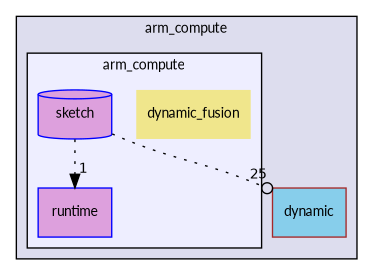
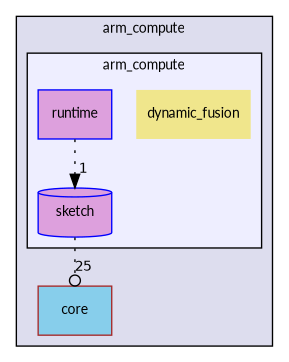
edge "sketch" -> "runtime": reversed
node "dynamic": label "dynamic" -> "core"
